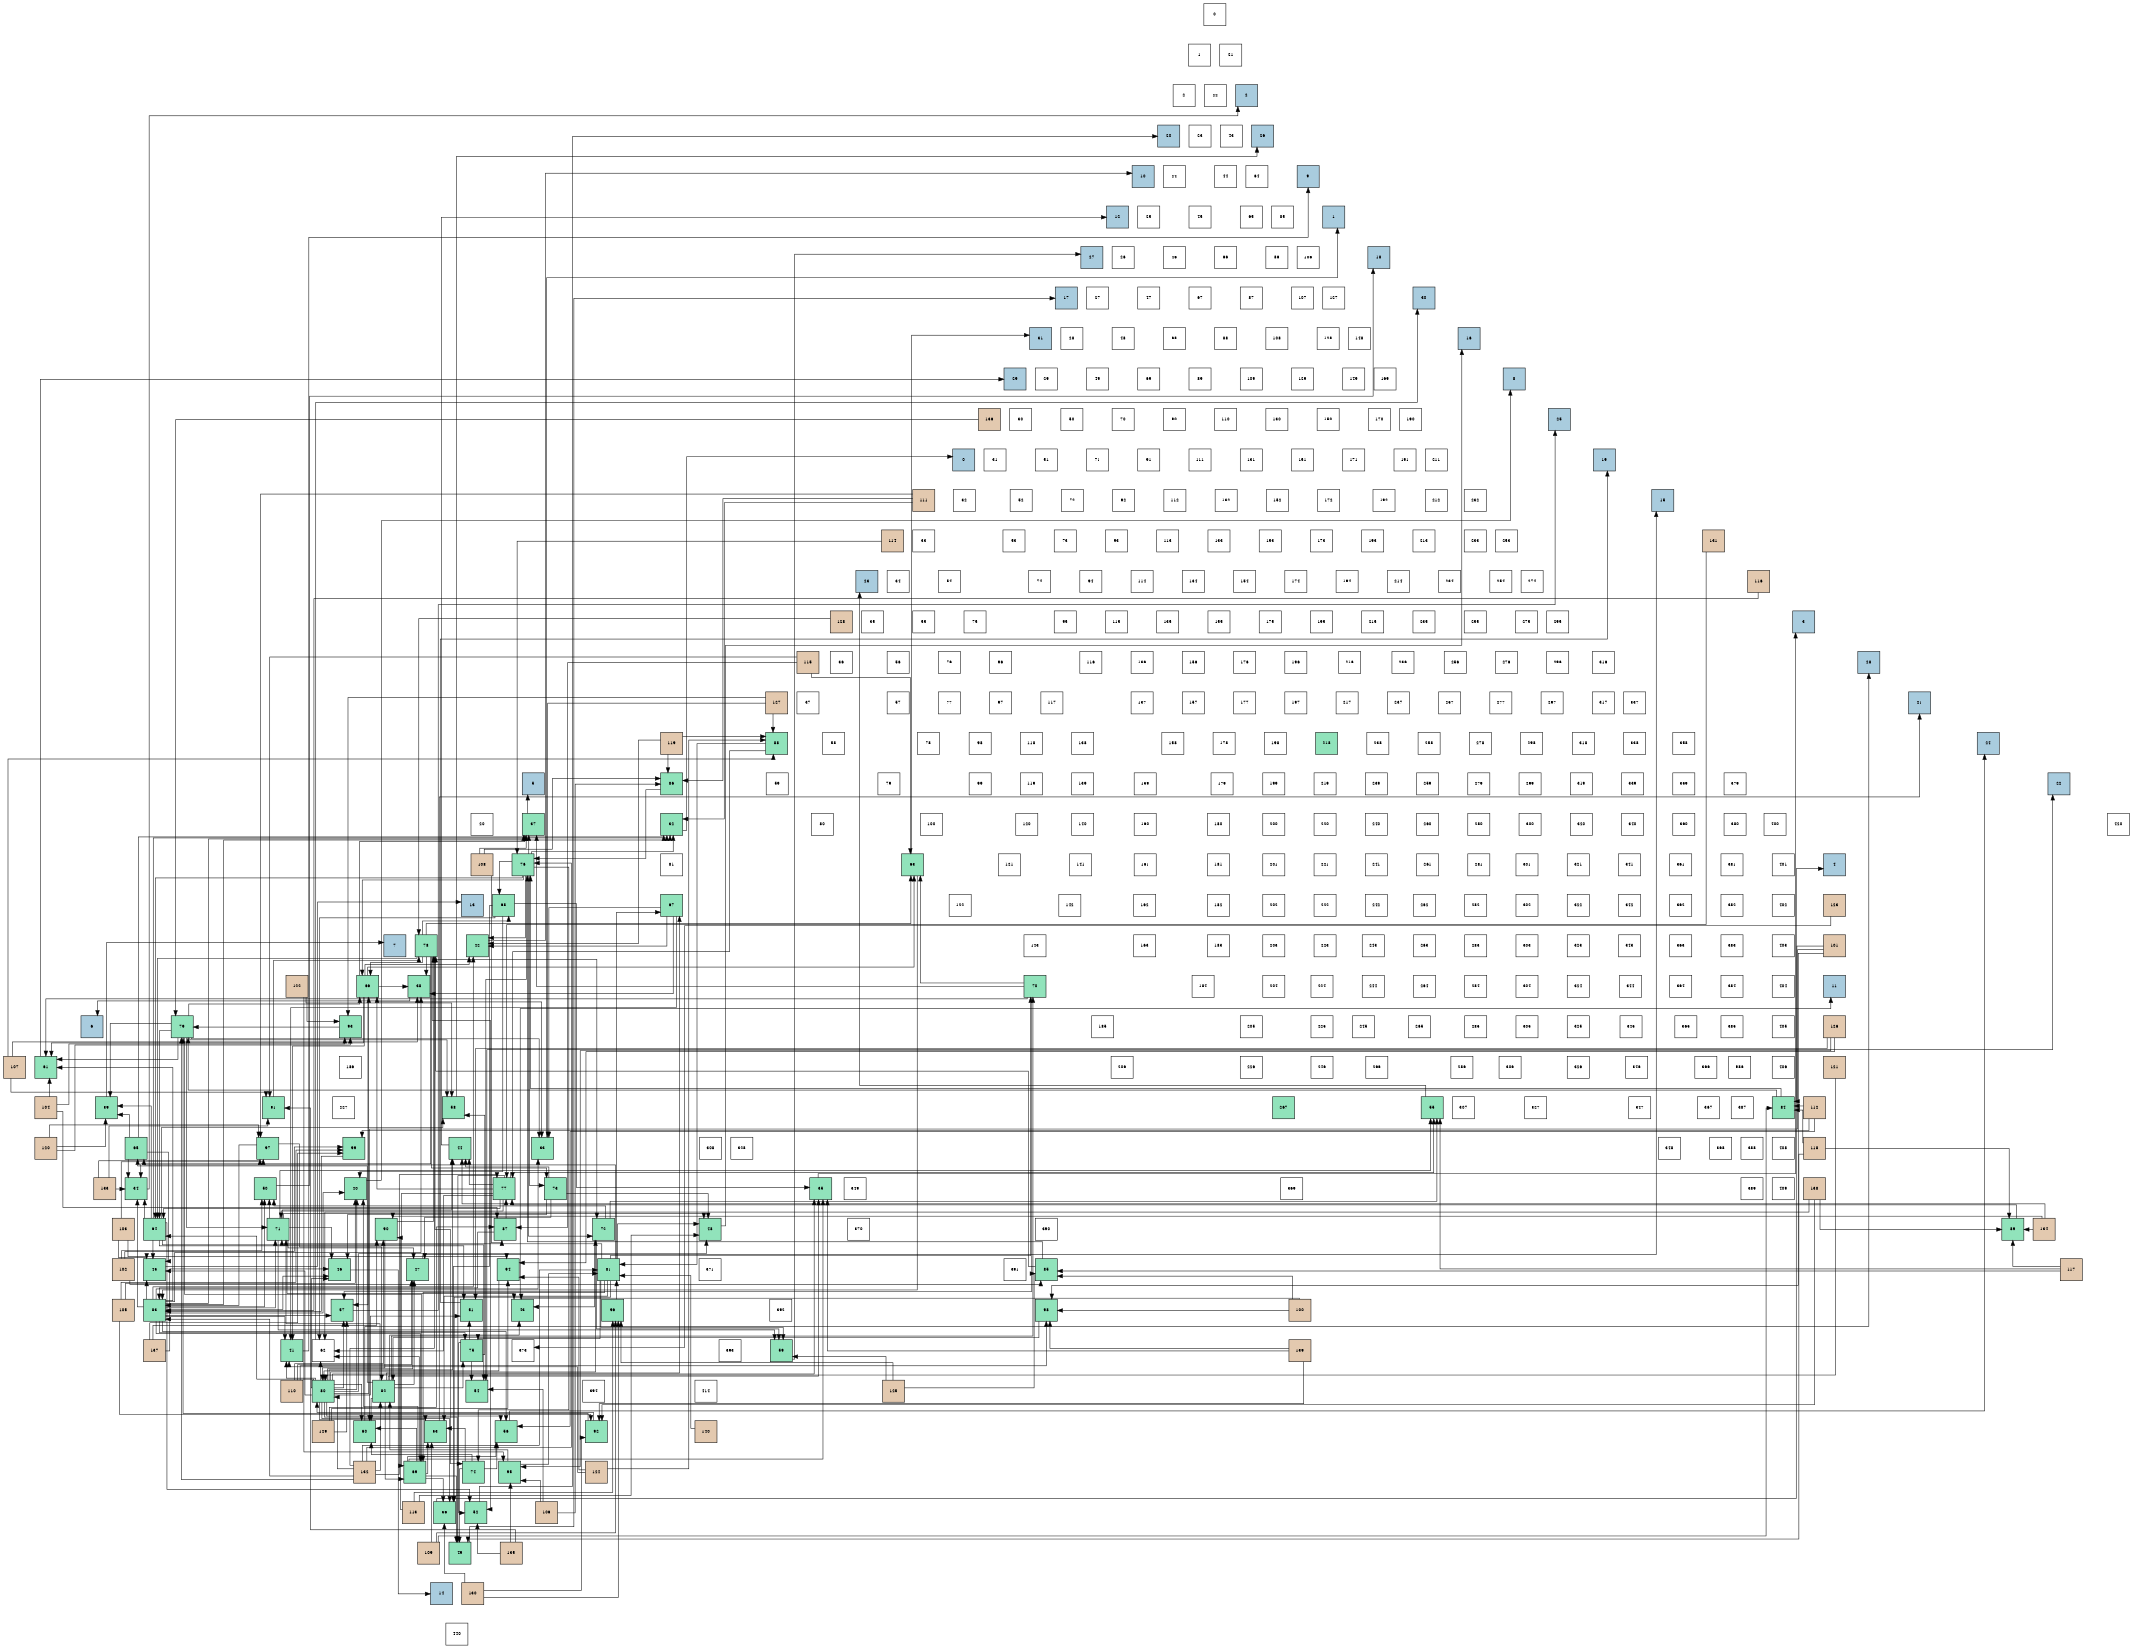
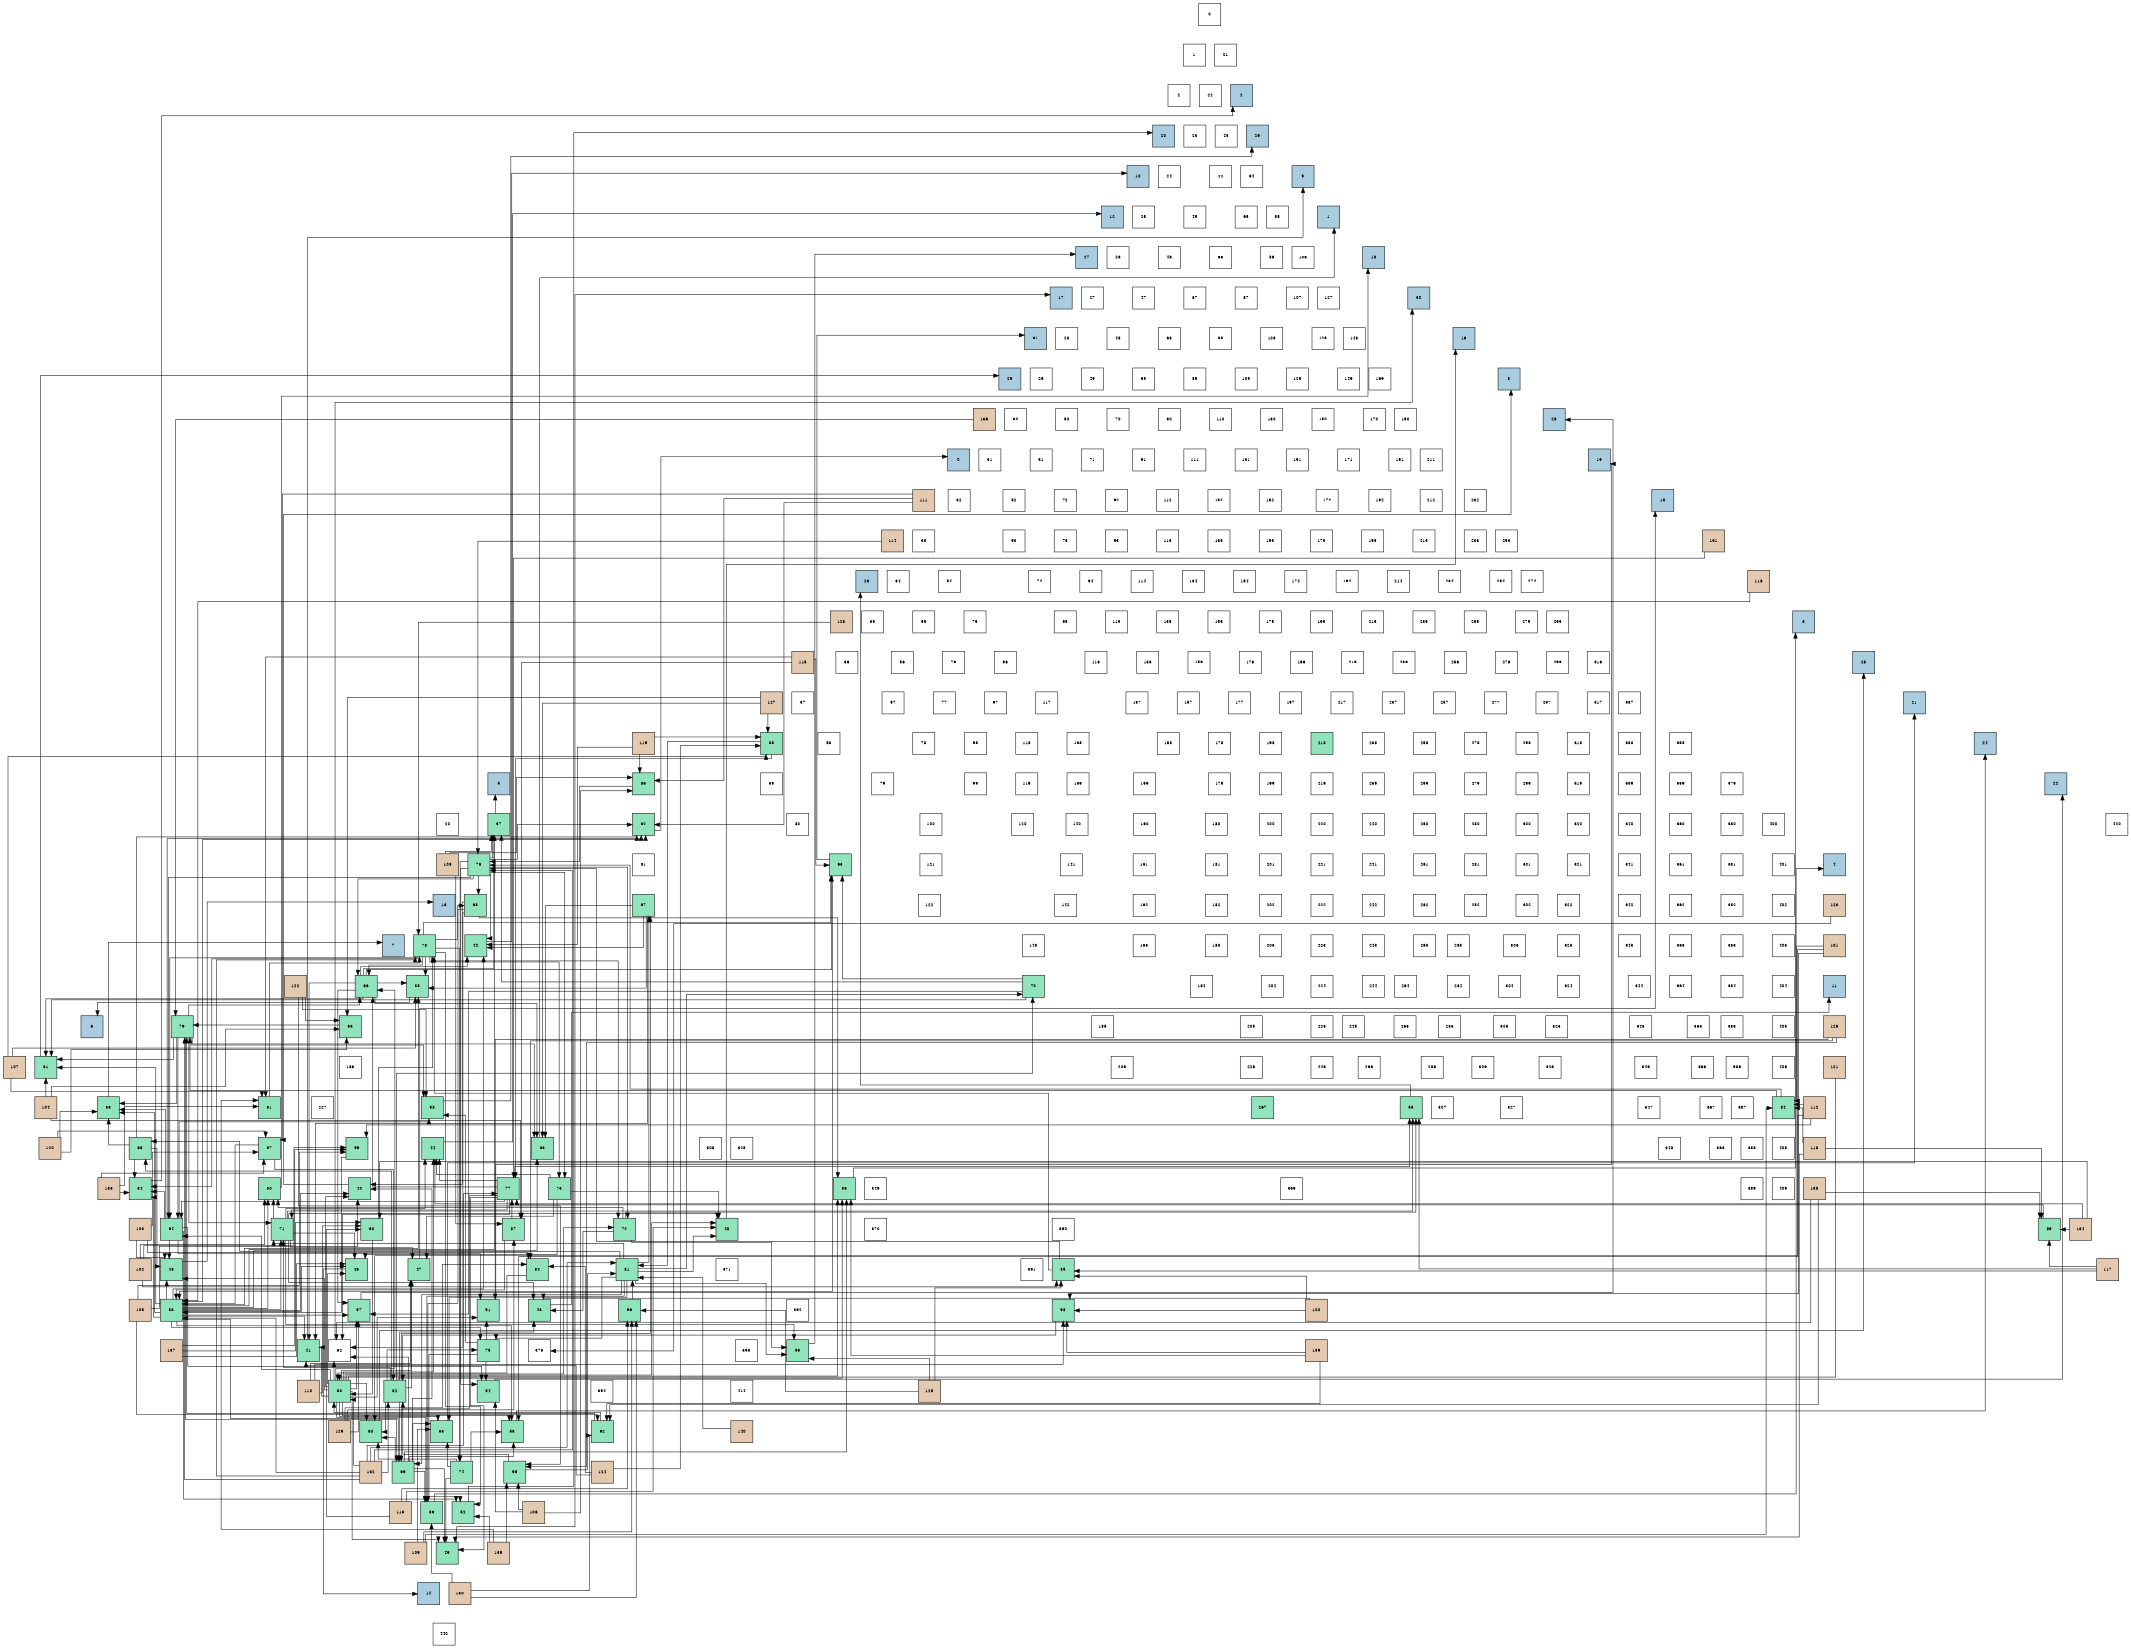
edge "83" -> "39": added
